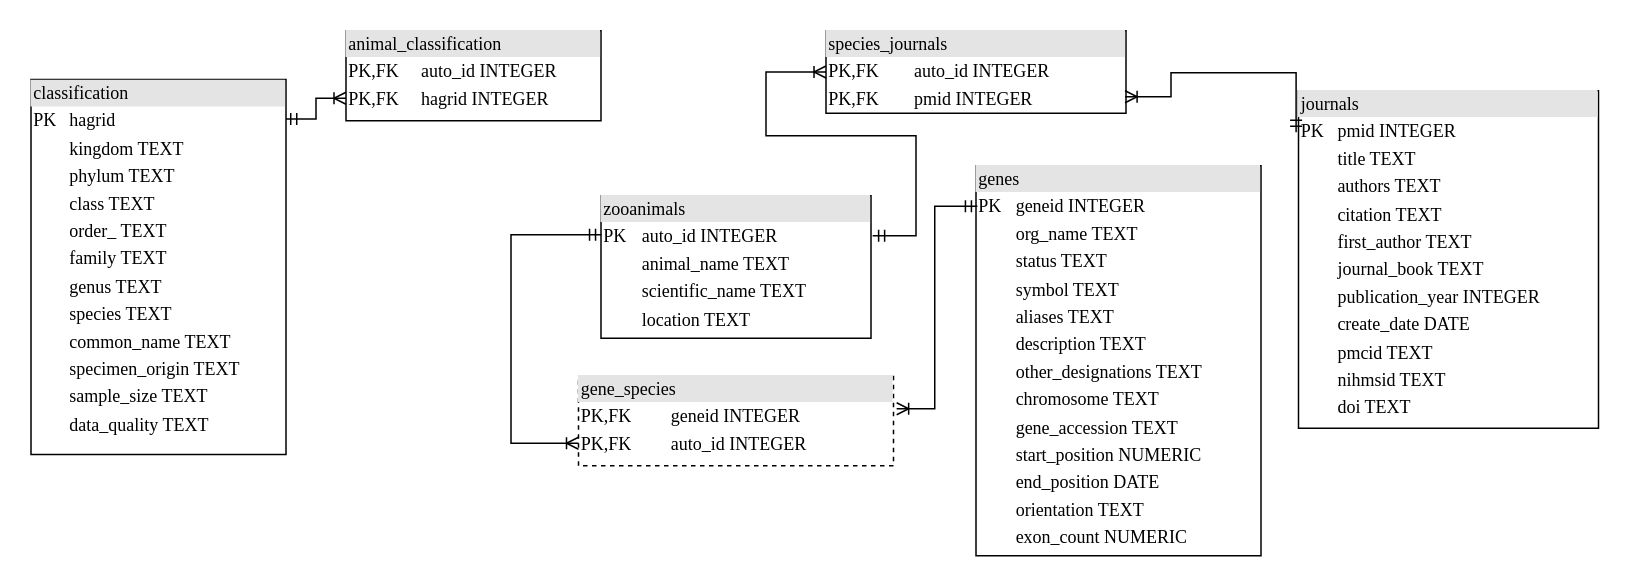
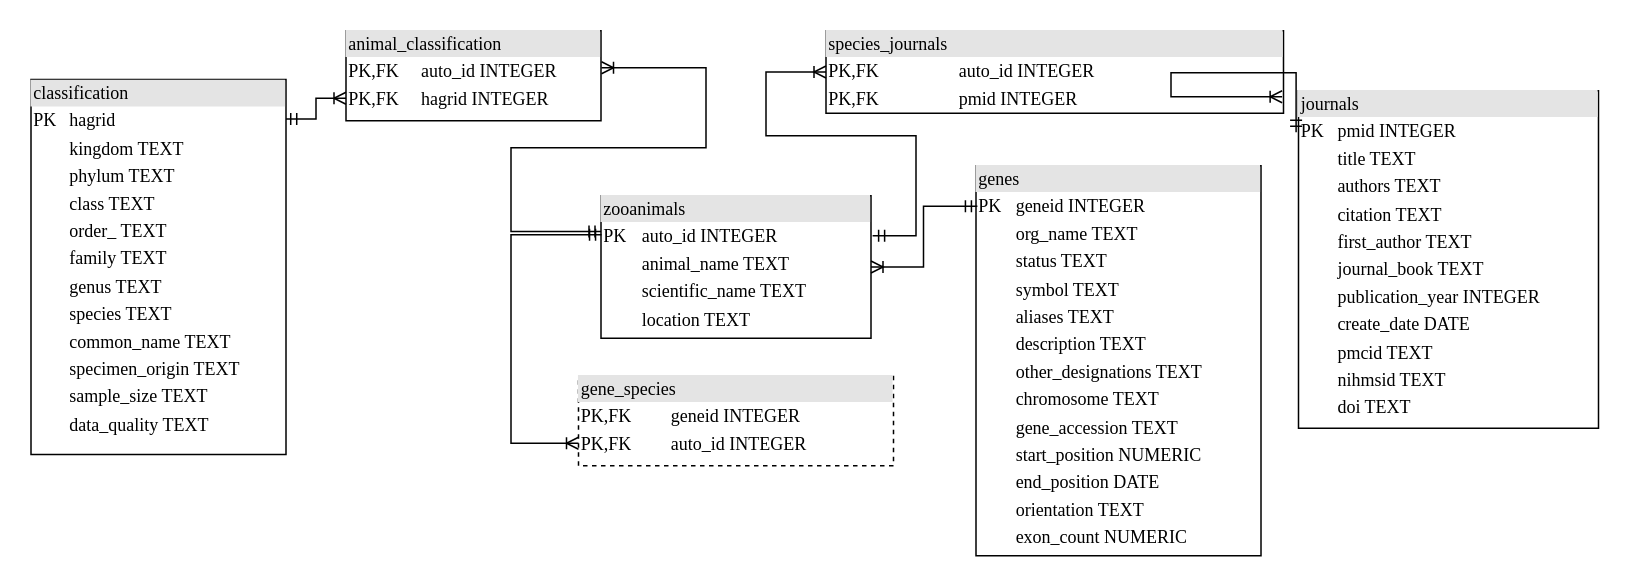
node "species_journals PK,FK auto_id INTEGER PK,FK pmid INTEGER": size 300x83 -> 458x83
edge "animal_classification PK,FK auto_id INTEGER PK,FK hagrid INTEGER" -- "zooanimals PK auto_id INTEGER animal_name TEXT scientific_name TEXT location TEXT": added
edge "genes PK geneid INTEGER org_name TEXT status TEXT symbol TEXT aliases TEXT description TEXT other_designations TEXT chromosome TEXT gene_accession TEXT start_position NUMERIC end_position DATE orientation TEXT exon_count NUMERIC" -- "gene_species PK,FK geneid INTEGER PK,FK auto_id INTEGER": now "genes PK geneid INTEGER org_name TEXT status TEXT symbol TEXT aliases TEXT description TEXT other_designations TEXT chromosome TEXT gene_accession TEXT start_position NUMERIC end_position DATE orientation TEXT exon_count NUMERIC" -- "zooanimals PK auto_id INTEGER animal_name TEXT scientific_name TEXT location TEXT"
